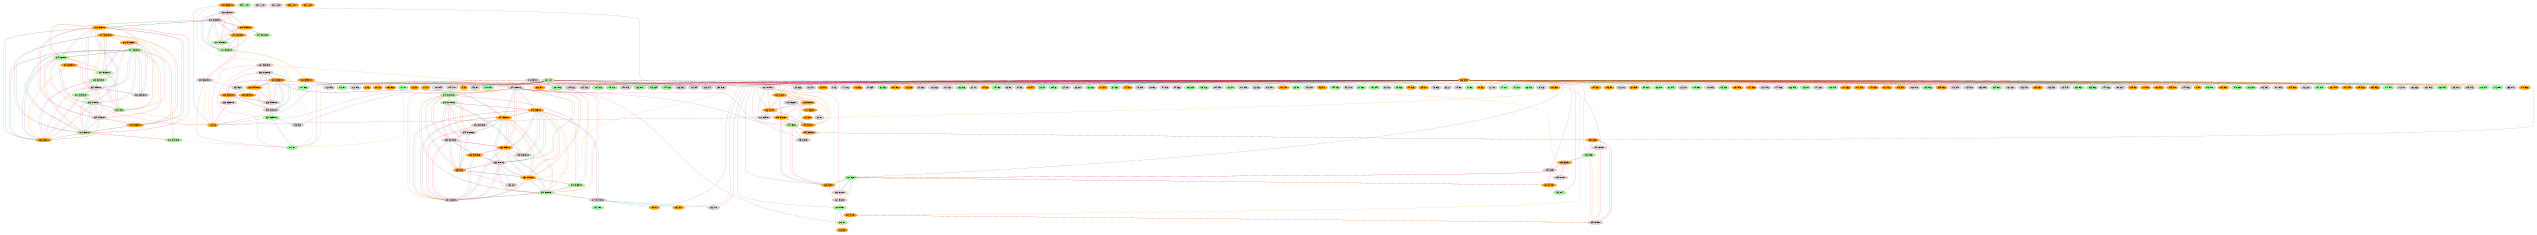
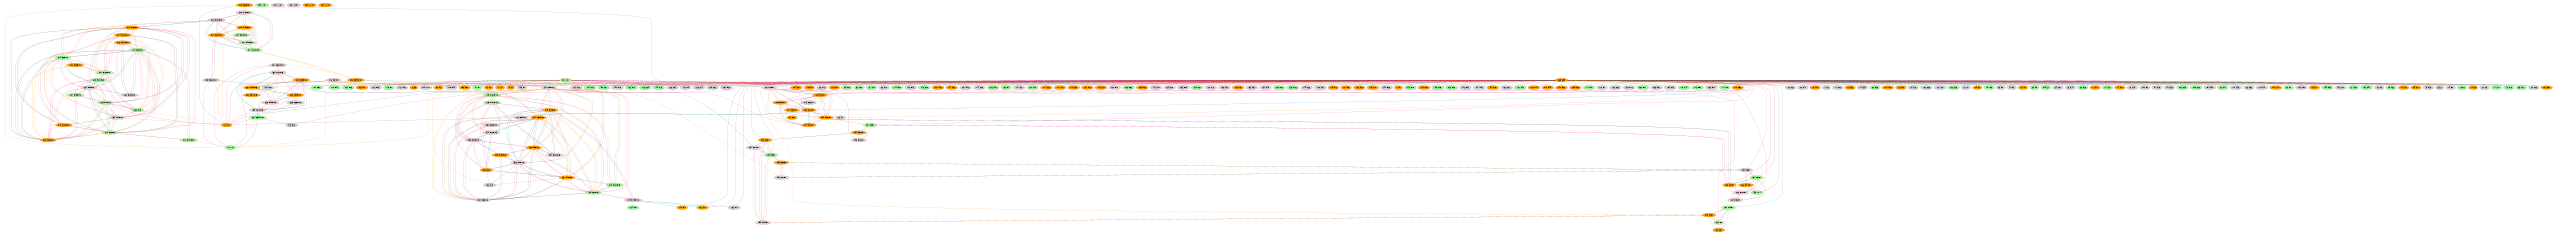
node "(171) Q2": added
